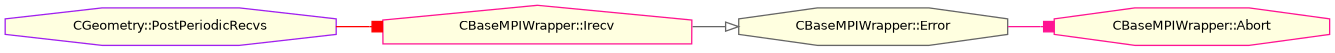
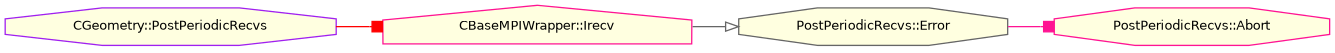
node "CBaseMPIWrapper::Error": label "CBaseMPIWrapper::Error" -> "PostPeriodicRecvs::Error"
node "CBaseMPIWrapper::Abort": label "CBaseMPIWrapper::Abort" -> "PostPeriodicRecvs::Abort"
